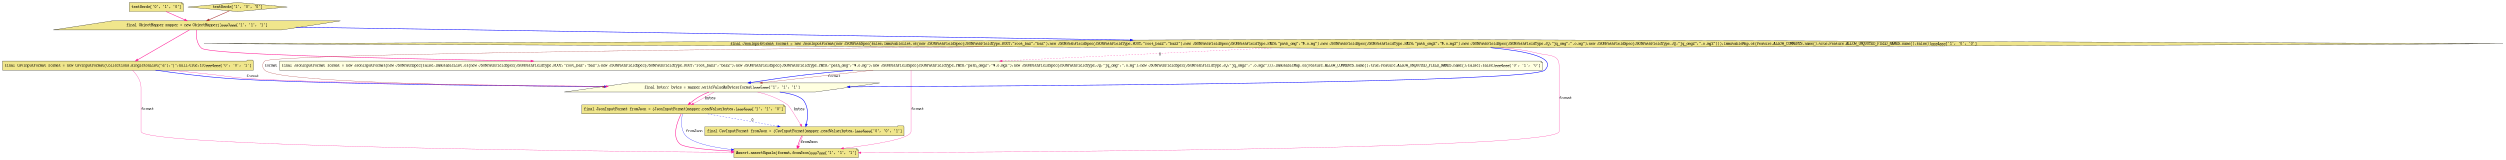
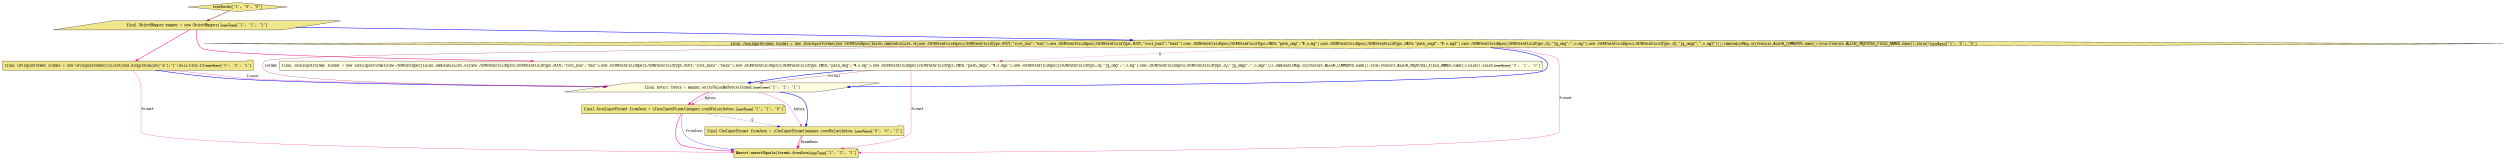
node "testSerde['0', '1', '0']": removed
